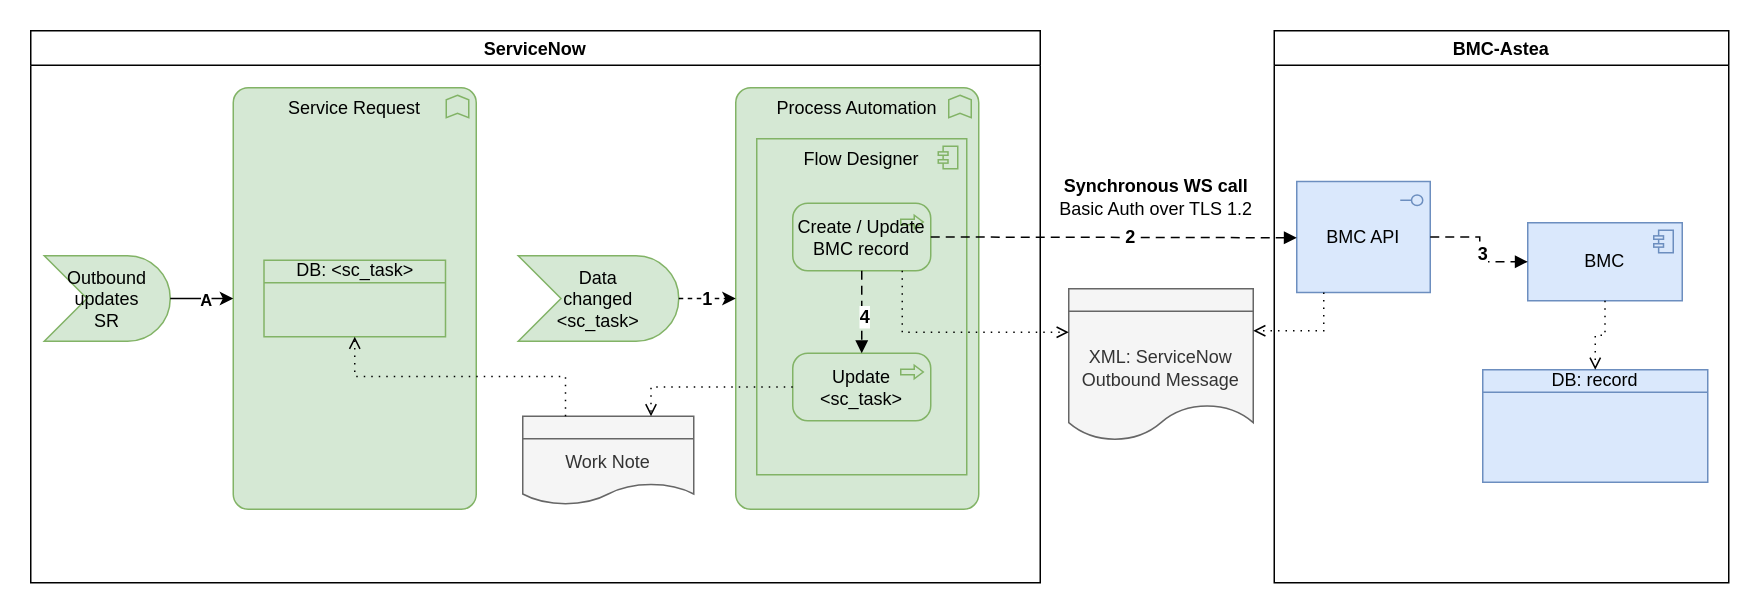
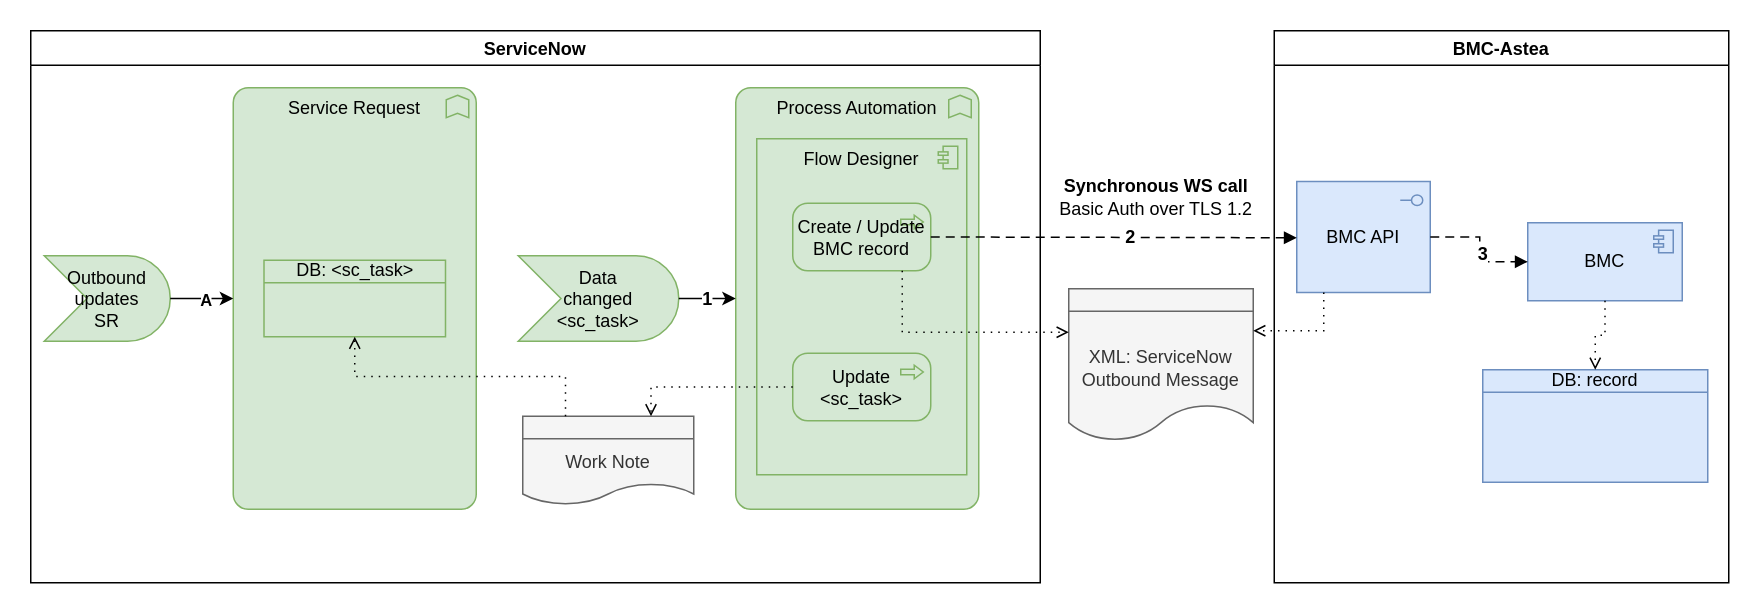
edge "Create / Update BMC record" -> "Update <sc_task>": removed, label "4"
edge "Data changed <sc_task>" -> "Process Automation": style dashed -> solid
